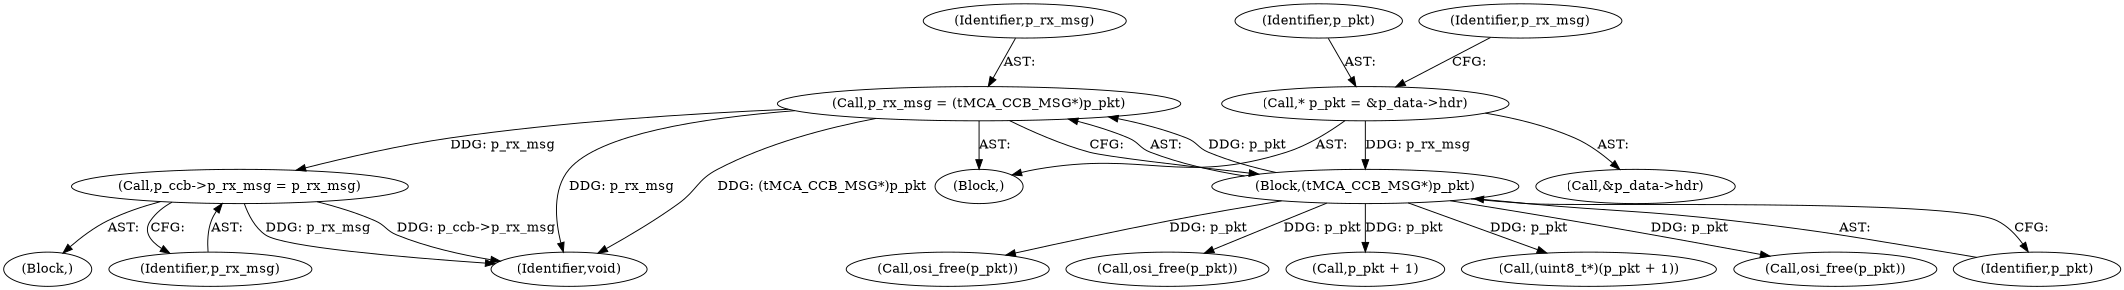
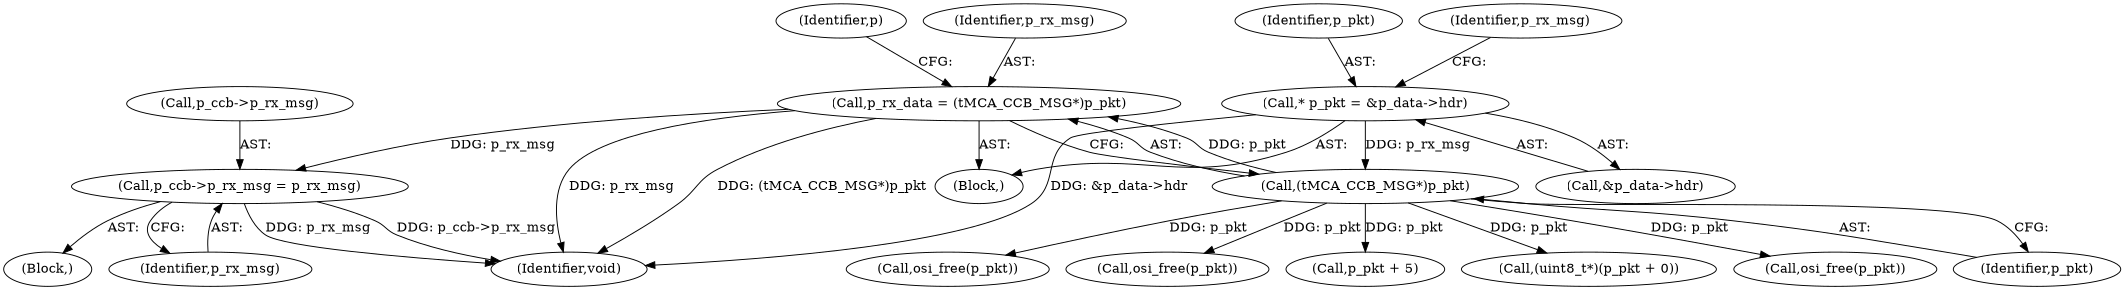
node "(Identifier,p)": added
node "(Call,p_ccb->p_rx_msg)": added
node "(Call,p_rx_msg = (tMCA_CCB_MSG*)p_pkt)": label "(Call,p_rx_msg = (tMCA_CCB_MSG*)p_pkt)" -> "(Call,p_rx_data = (tMCA_CCB_MSG*)p_pkt)"
edge "(Call,&p_data->hdr)" -> "(Call,* p_pkt = &p_data->hdr)": added, label "AST:"
node "(Block,(tMCA_CCB_MSG*)p_pkt)": label "(Block,(tMCA_CCB_MSG*)p_pkt)" -> "(Call,(tMCA_CCB_MSG*)p_pkt)"
edge "(Call,* p_pkt = &p_data->hdr)" -> "(Identifier,void)": added, label "DDG: &p_data->hdr"
node "(Call,p_pkt + 1)": label "(Call,p_pkt + 1)" -> "(Call,p_pkt + 5)"
node "(Call,(uint8_t*)(p_pkt + 1))": label "(Call,(uint8_t*)(p_pkt + 1))" -> "(Call,(uint8_t*)(p_pkt + 0))"
